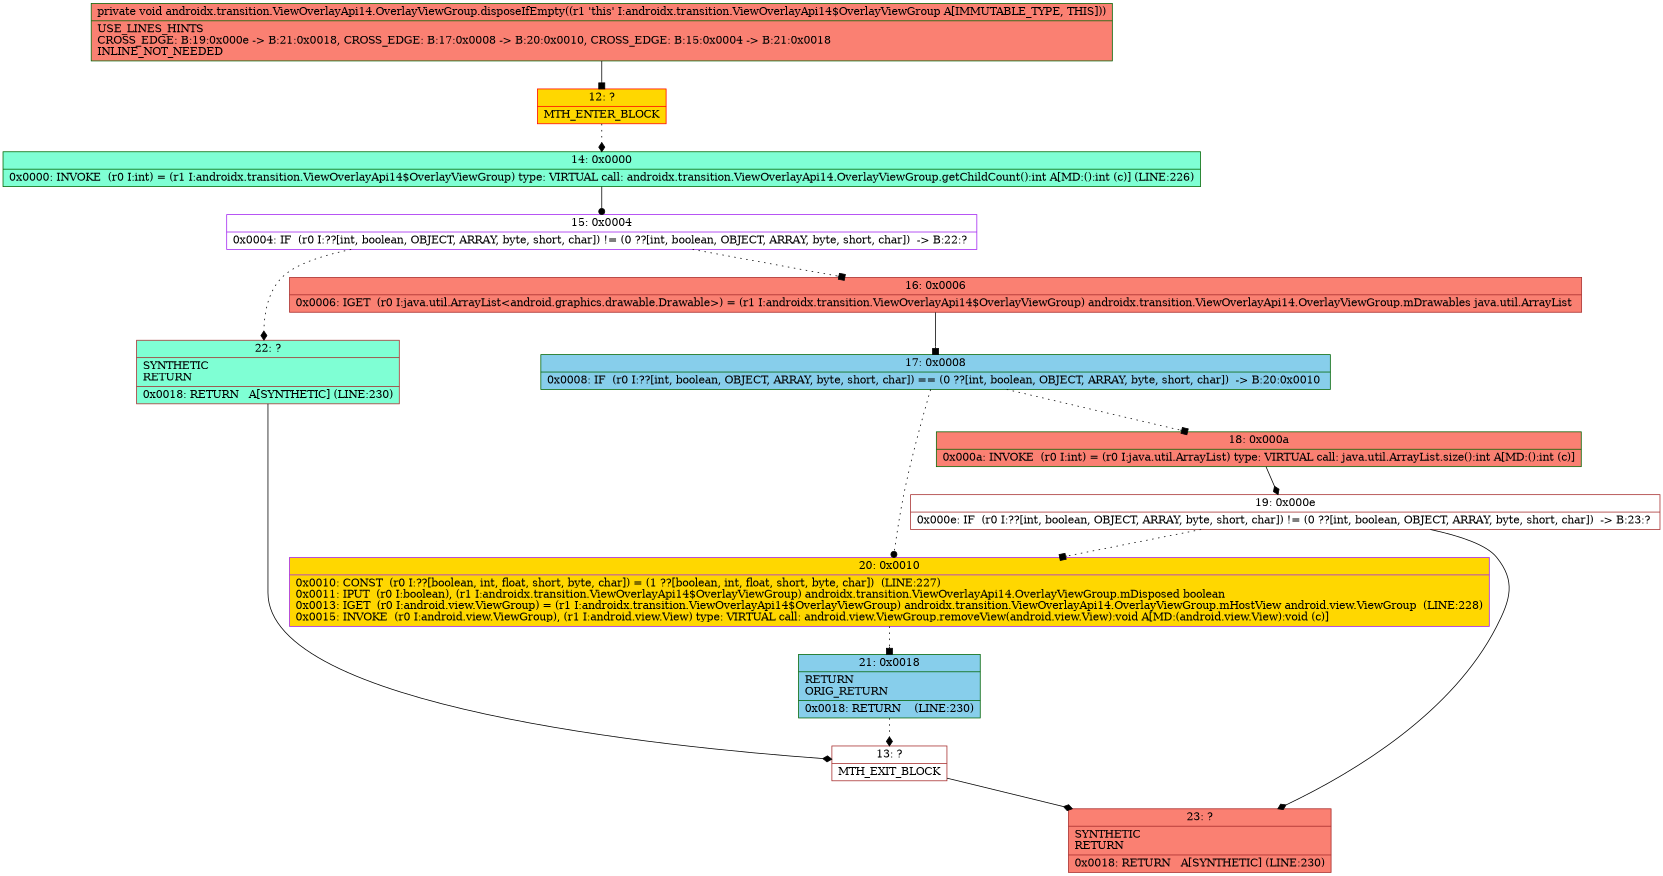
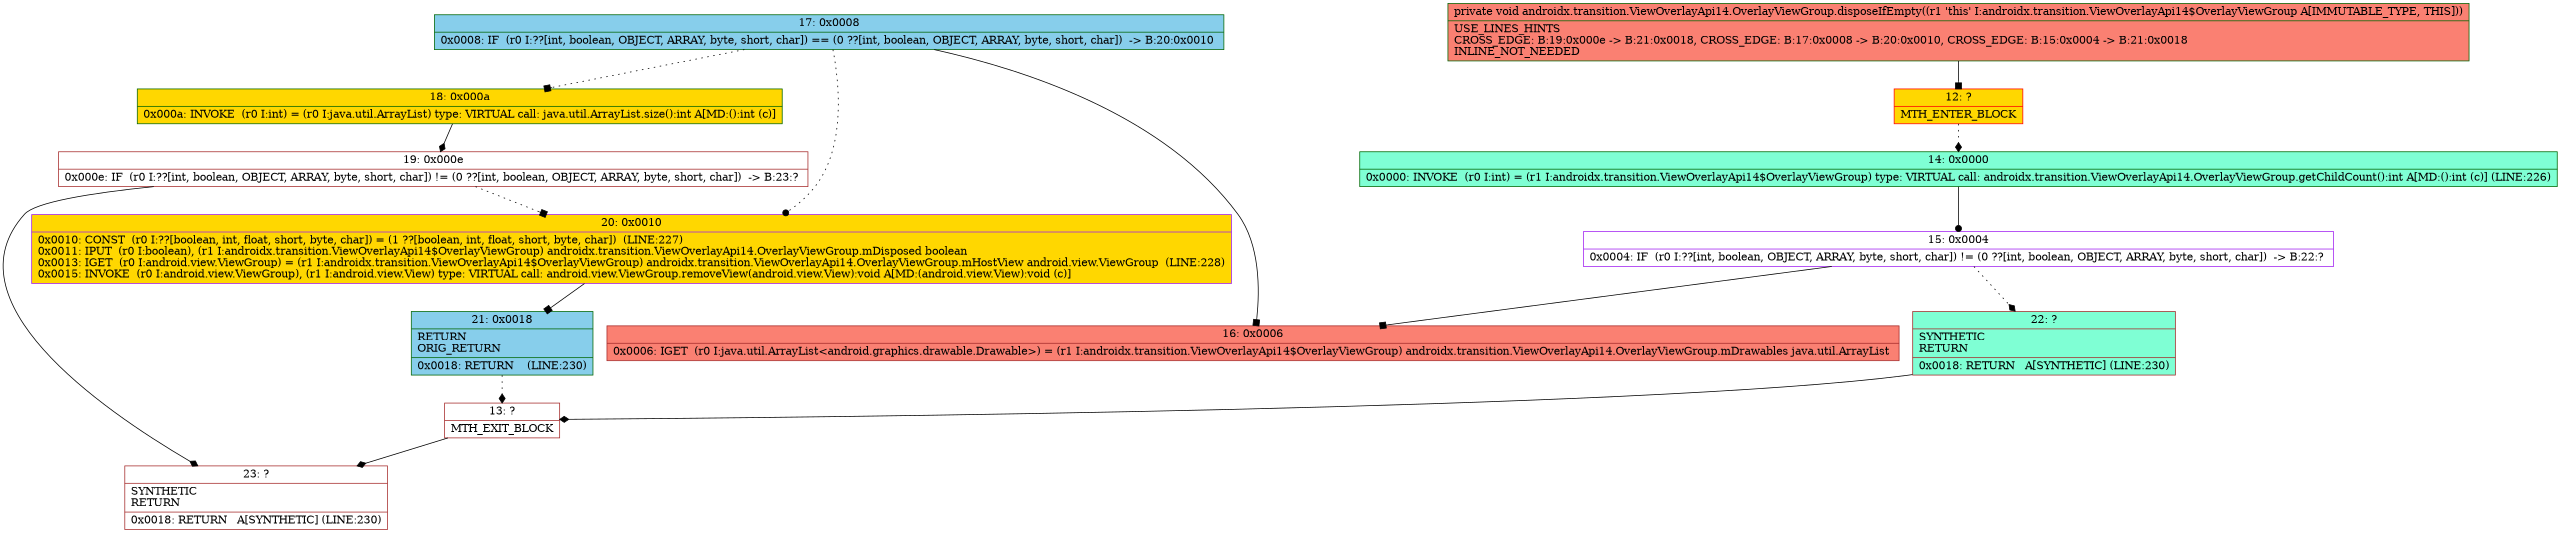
edge "15: 0x0004" -> "16: 0x0006": style dotted -> solid
edge "16: 0x0006" -> "17: 0x0008": reversed
node "18: 0x000a": fillcolor salmon -> gold
edge "20: 0x0010" -> "21: 0x0018": style dotted -> solid
node "23: ?": fillcolor salmon -> white
